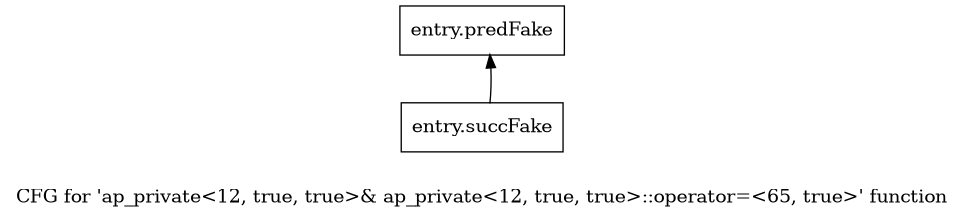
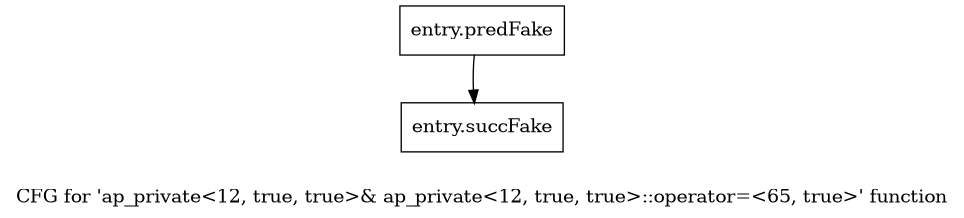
edge "entry.succFake" -> "entry.predFake": reversed
